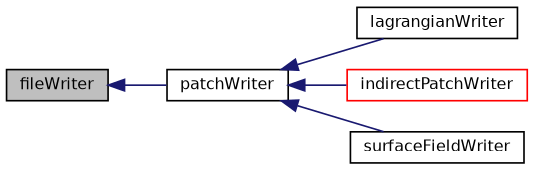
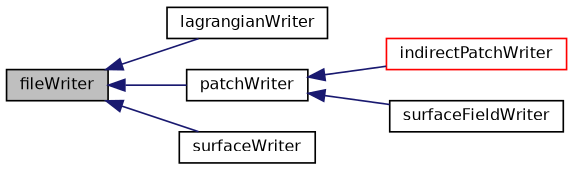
edge "lagrangianWriter" -> "patchWriter": now "lagrangianWriter" -> "fileWriter"
node "surfaceWriter": added
